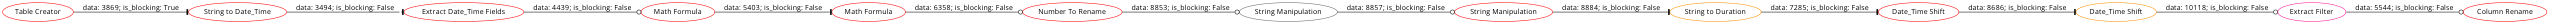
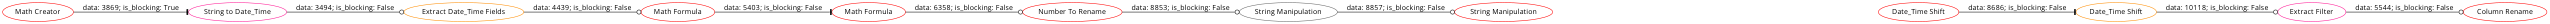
node "Table Creator": label "Table Creator" -> "Math Creator"
node "String to Date_Time": color red -> deeppink
edge "String to Date_Time" -> "Extract Date_Time Fields": arrowhead tee -> odot
node "Extract Date_Time Fields": color red -> darkorange
node "String to Duration": removed
